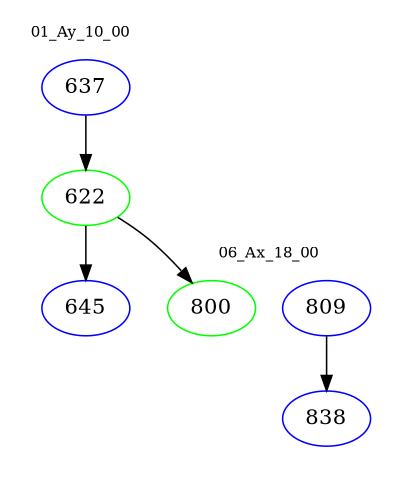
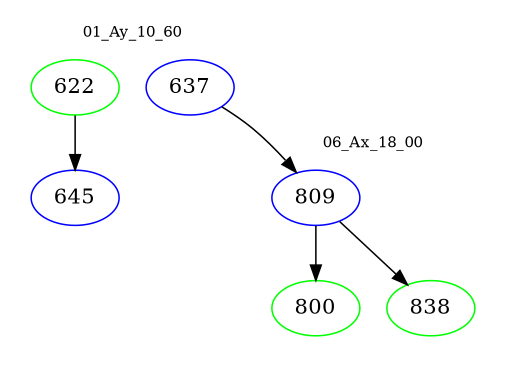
cluster "01_Ay_10_00": label "01_Ay_10_00" -> "01_Ay_10_60"
edge "637" -> "622": now "637" -> "809"
edge "622" -> "800": now "809" -> "800"
node "838": color blue -> green
